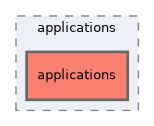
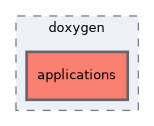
cluster "applications": label "applications" -> "doxygen"
